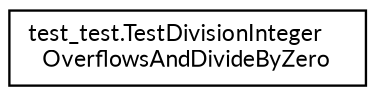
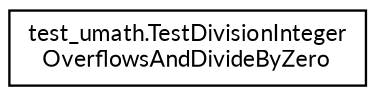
node "test_test.TestDivisionInteger OverflowsAndDivideByZero": label "test_test.TestDivisionInteger OverflowsAndDivideByZero" -> "test_umath.TestDivisionInteger OverflowsAndDivideByZero"
